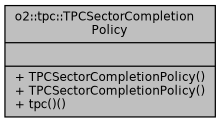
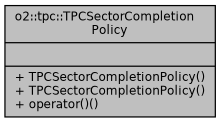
node "o2::tpc::TPCSectorCompletion": text "+ tpc()()" -> "+ operator()()"
